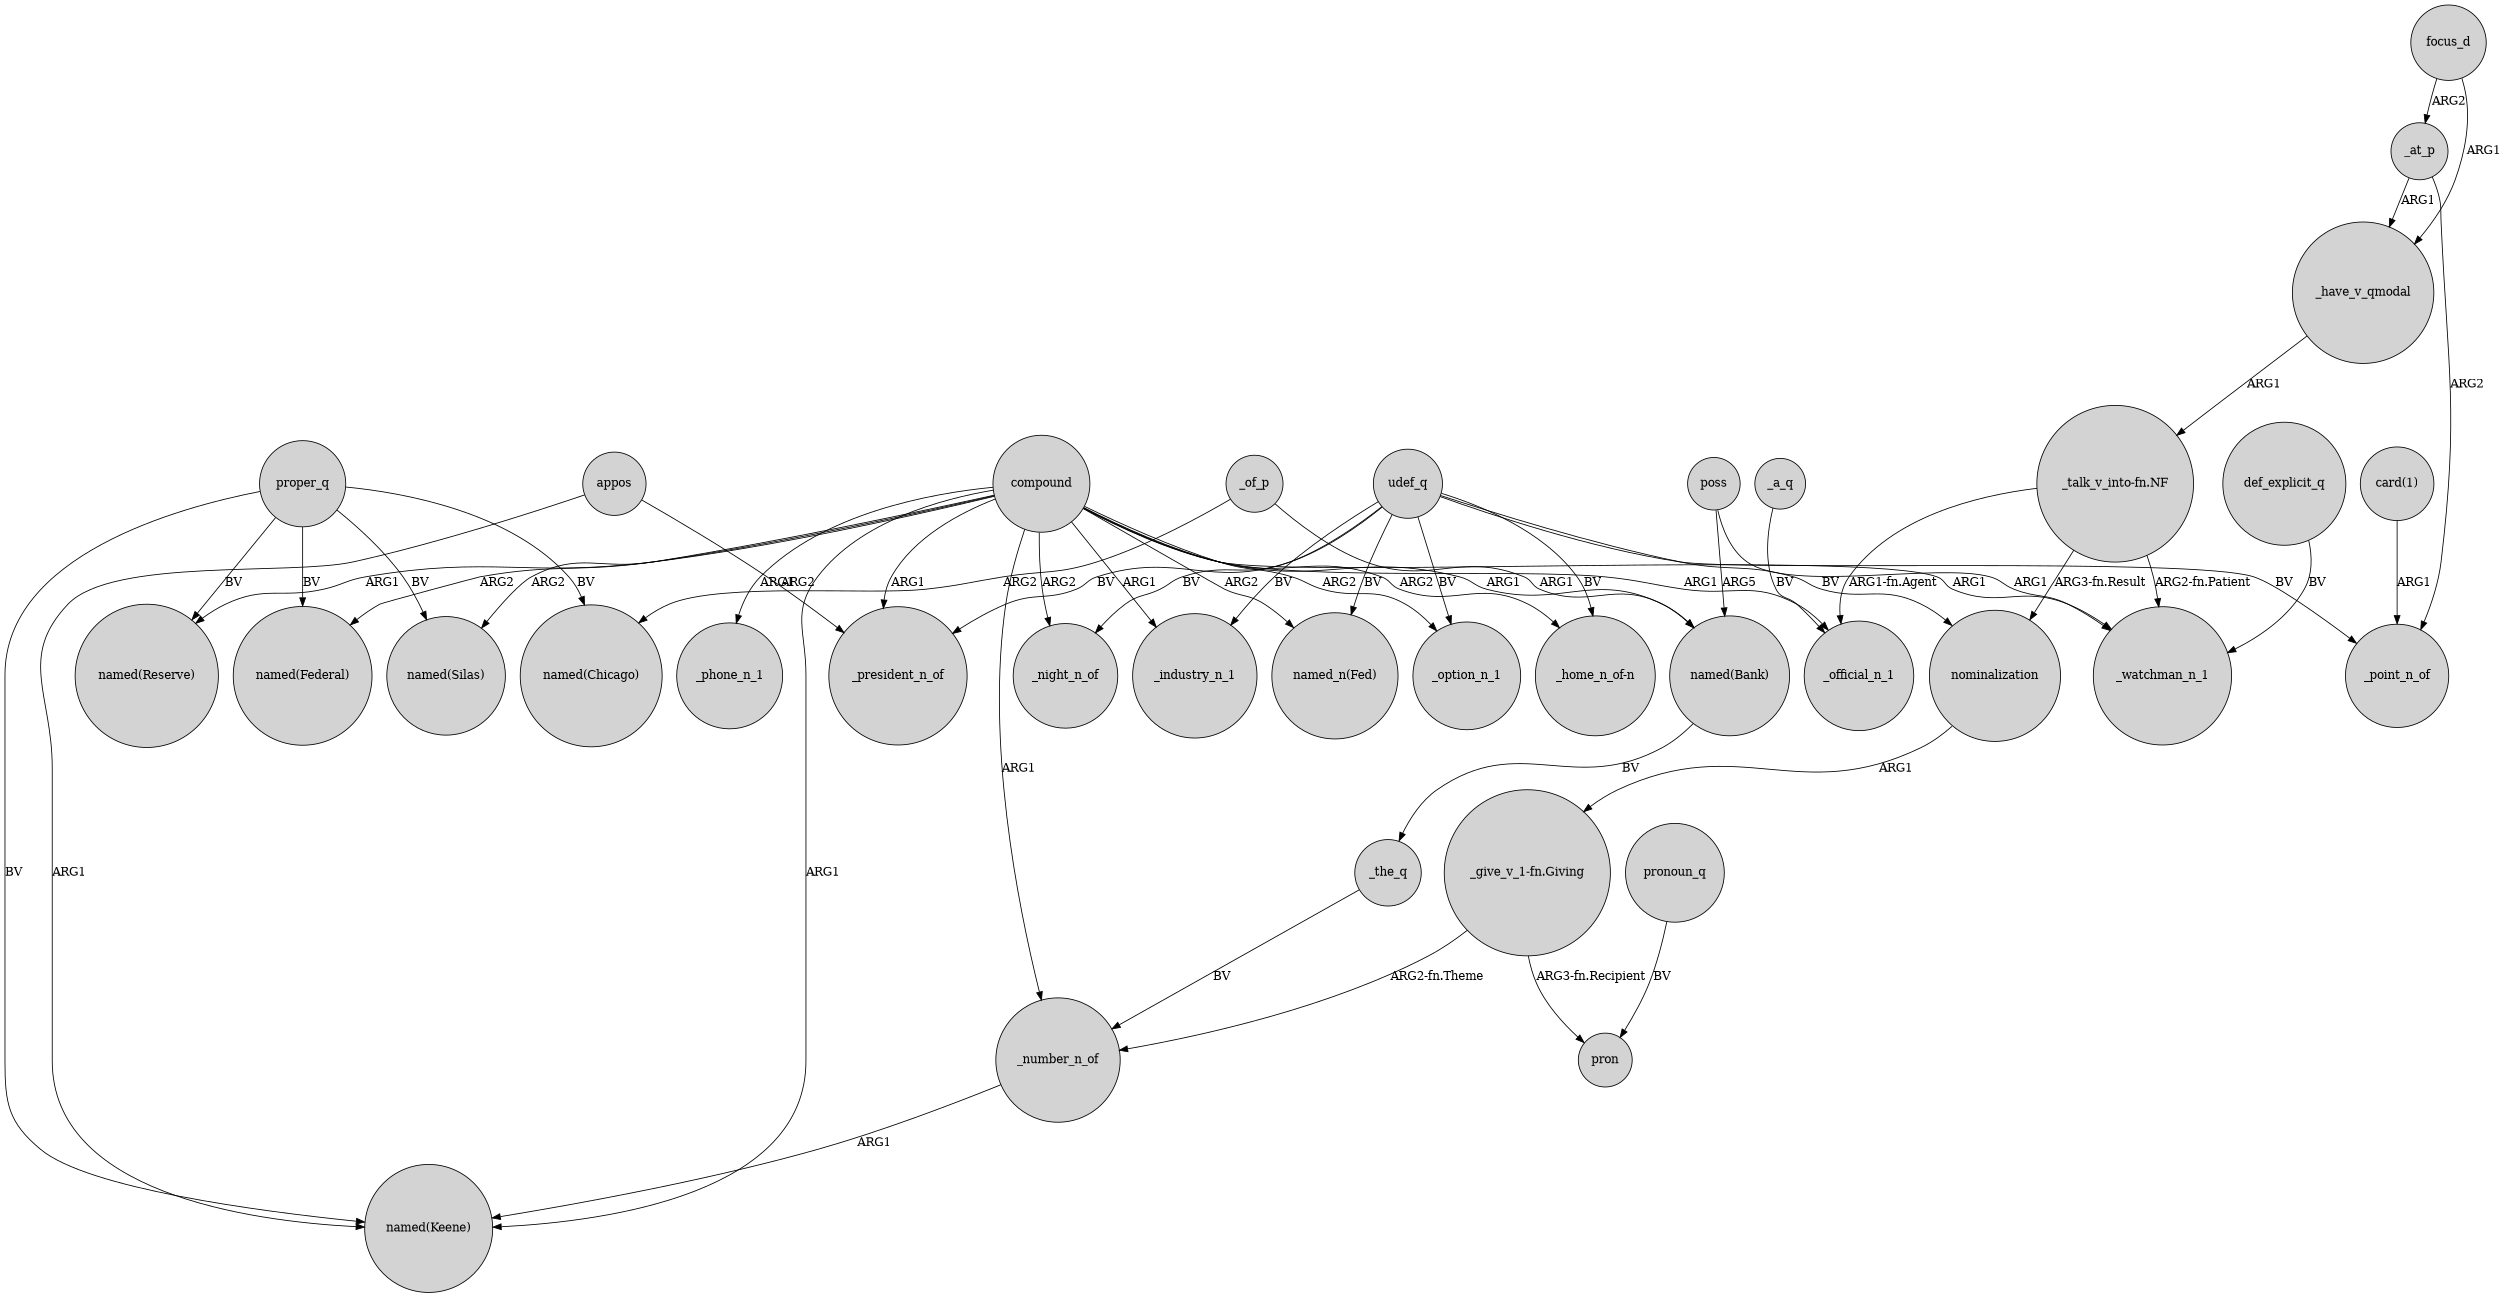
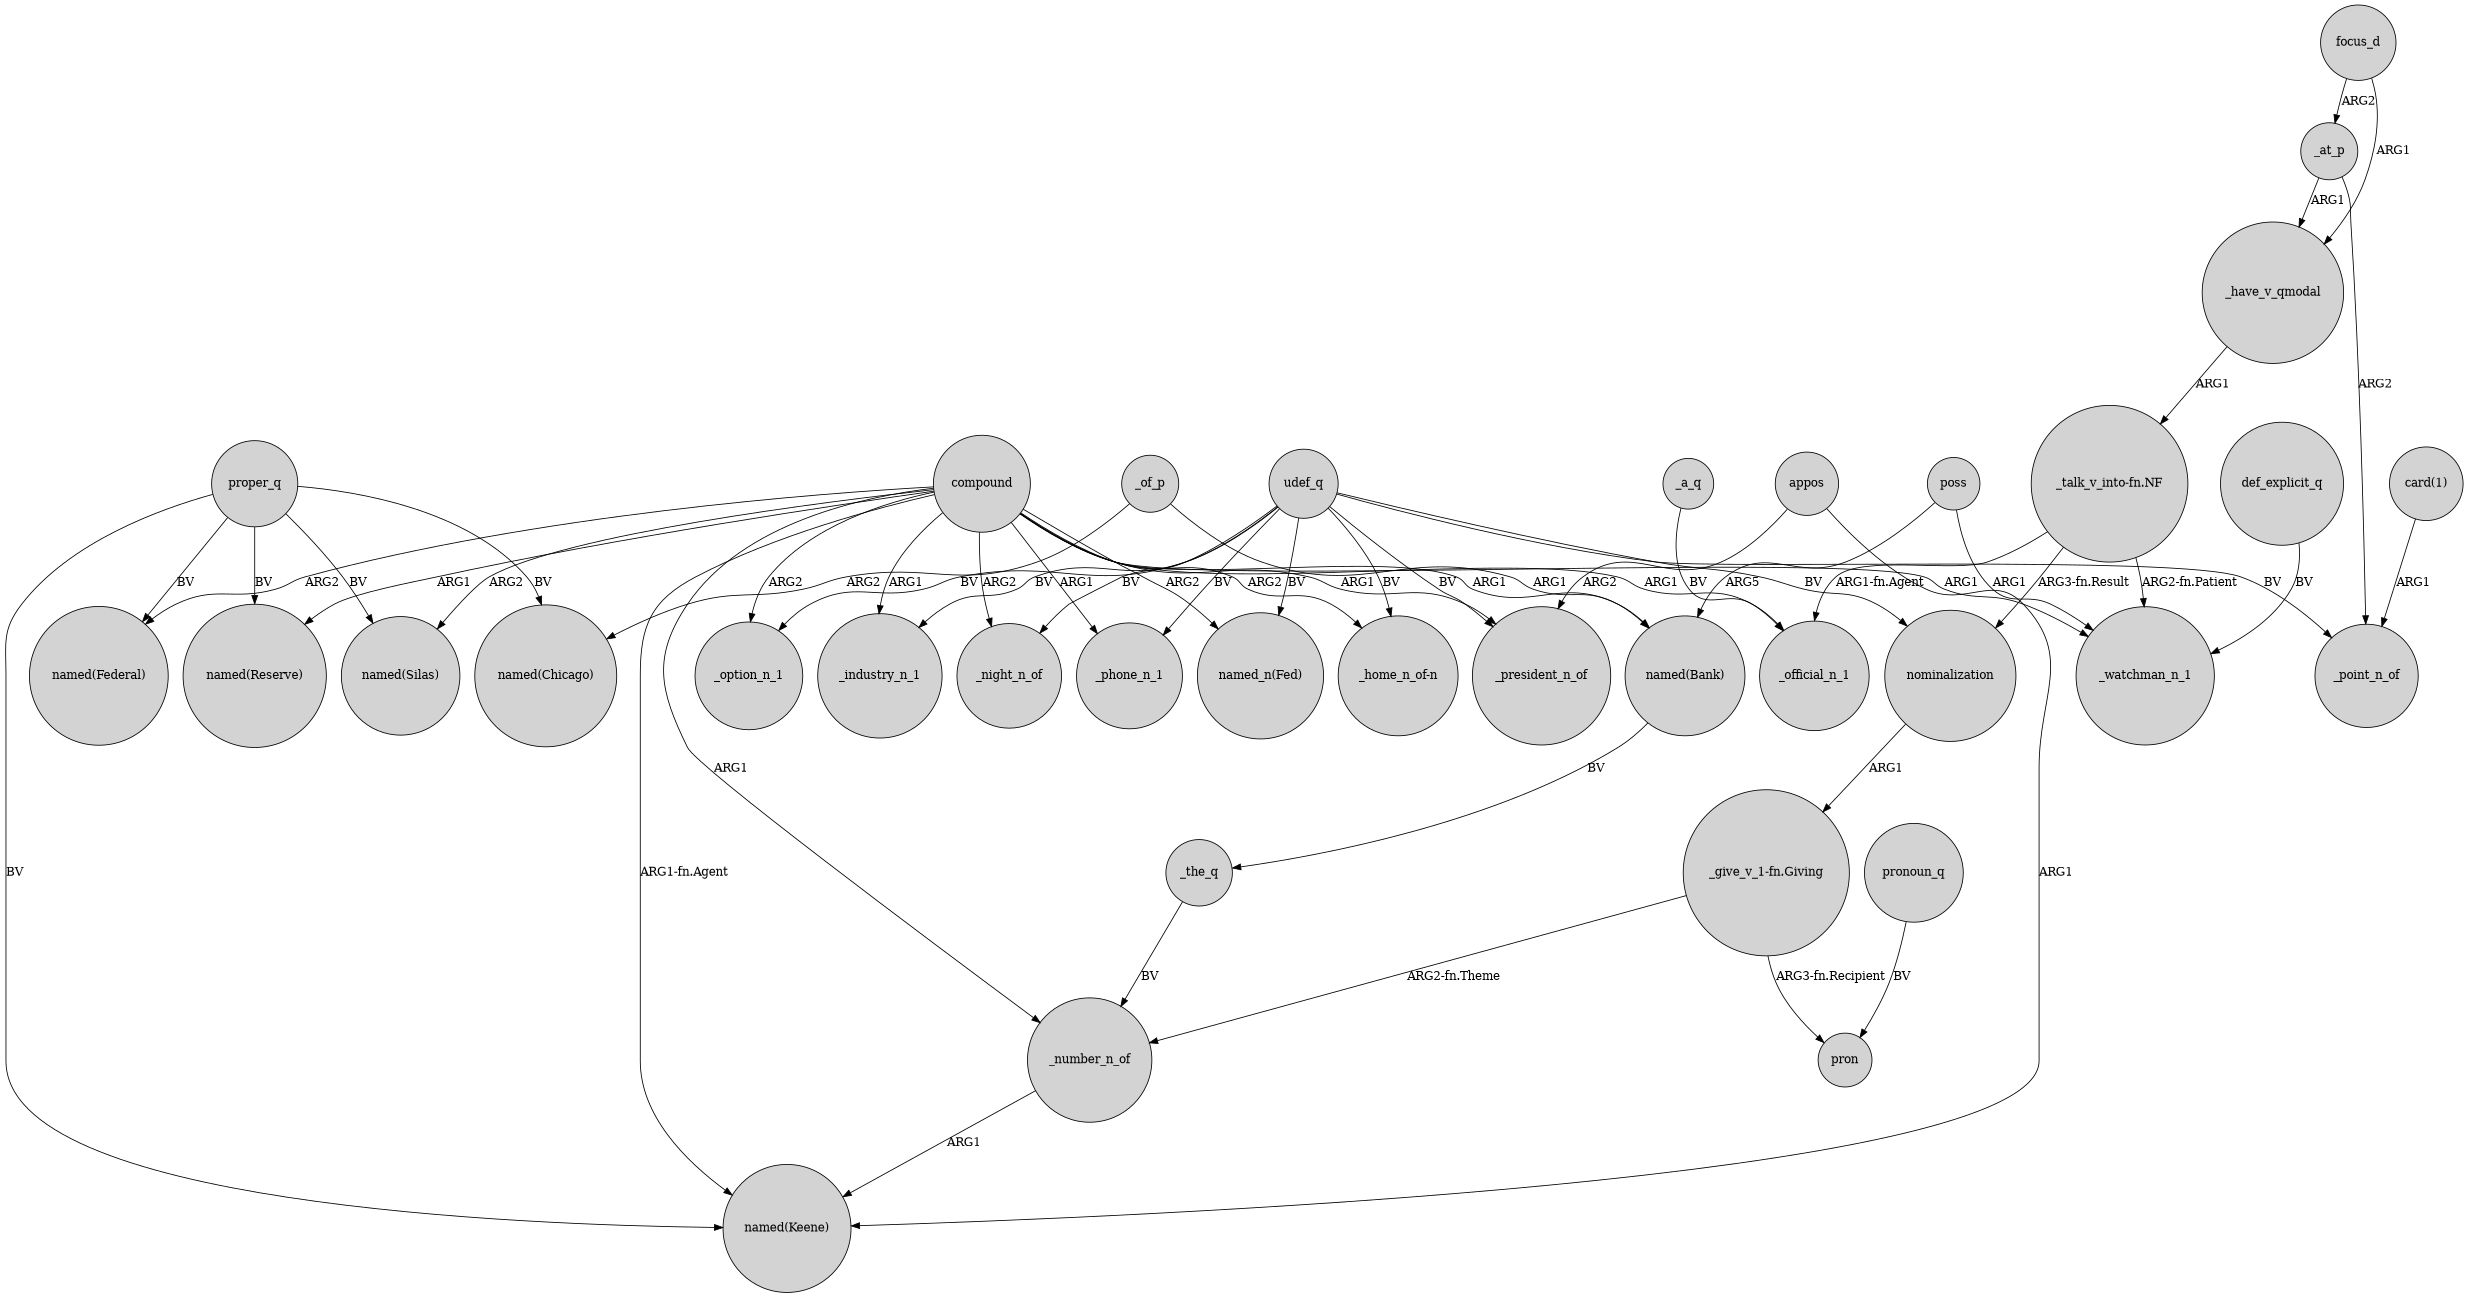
edge "udef_q" -> "_phone_n_1": added, label "BV"
edge "compound" -> "named(Keene)": label "ARG1" -> "ARG1-fn.Agent"
